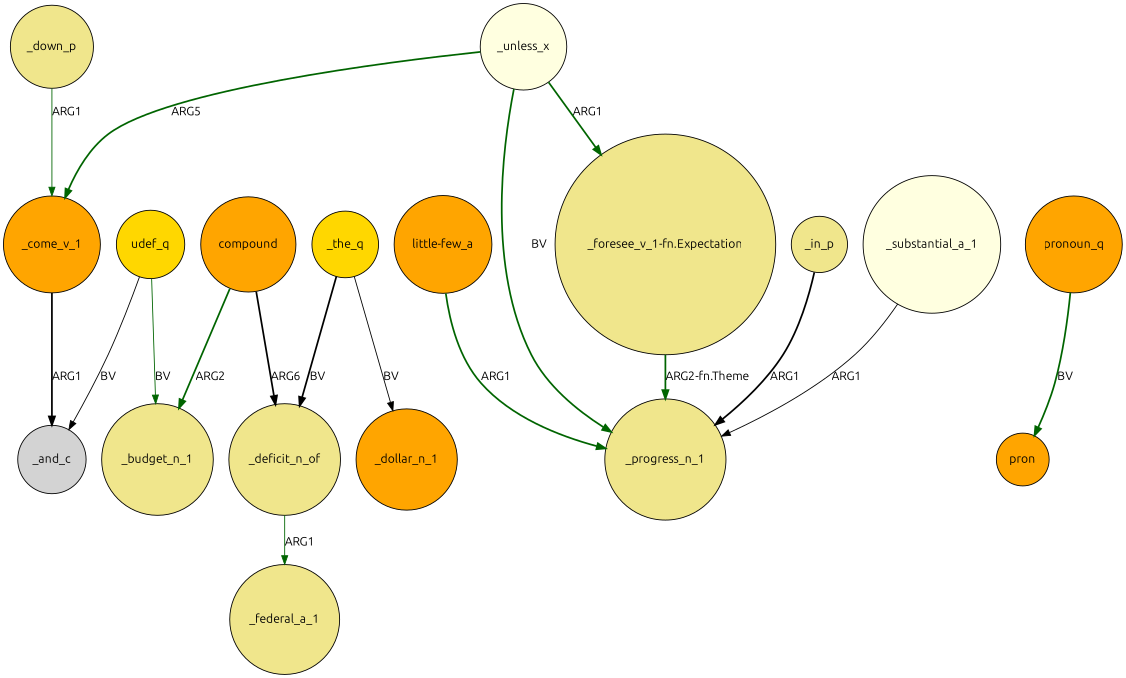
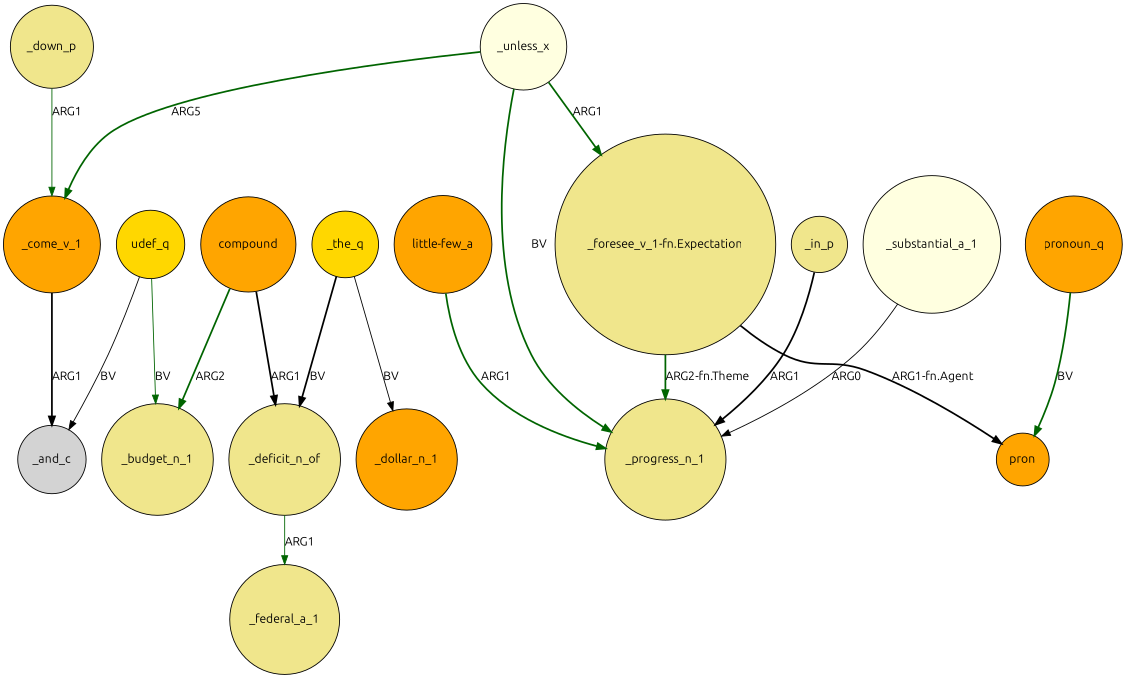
edge "_foresee_v_1-fn.Expectation" -> "pron": added, label "ARG1-fn.Agent"
edge "compound" -> "_deficit_n_of": label "ARG6" -> "ARG1"
edge "_substantial_a_1" -> "_progress_n_1": label "ARG1" -> "ARG0"
